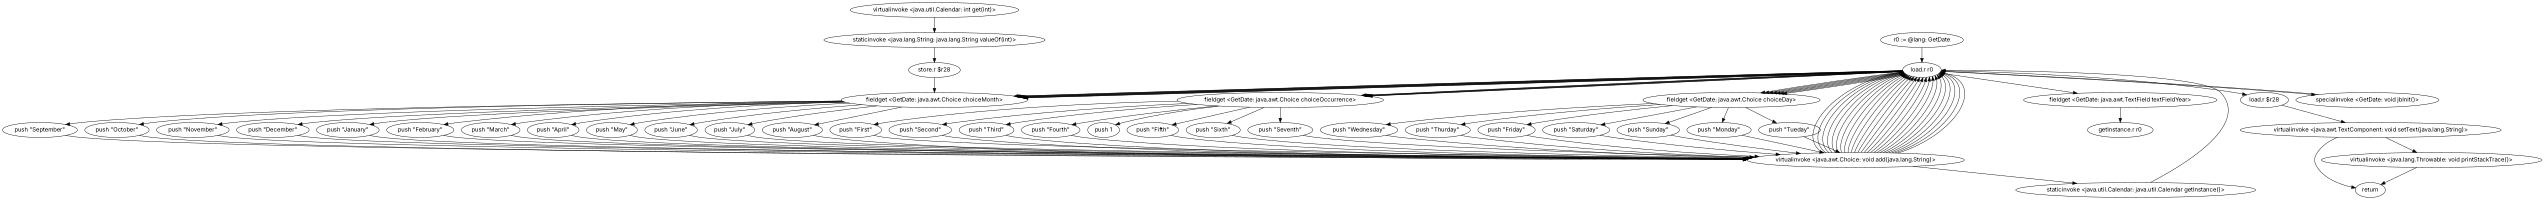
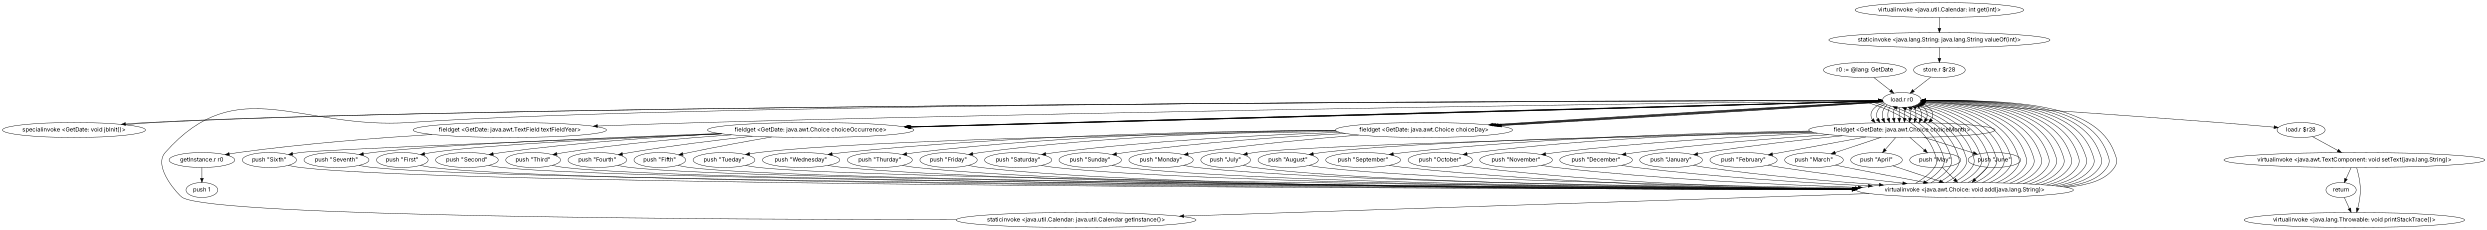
edge "store.r $r28" -> "fieldget <GetDate: java.awt.Choice choiceMonth>": now "store.r $r28" -> "load.r r0"
edge "fieldget <GetDate: java.awt.Choice choiceOccurrence>" -> "push 1": now "getInstance.r r0" -> "push 1"
edge "virtualinvoke <java.lang.Throwable: void printStackTrace()>" -> "return": reversed
